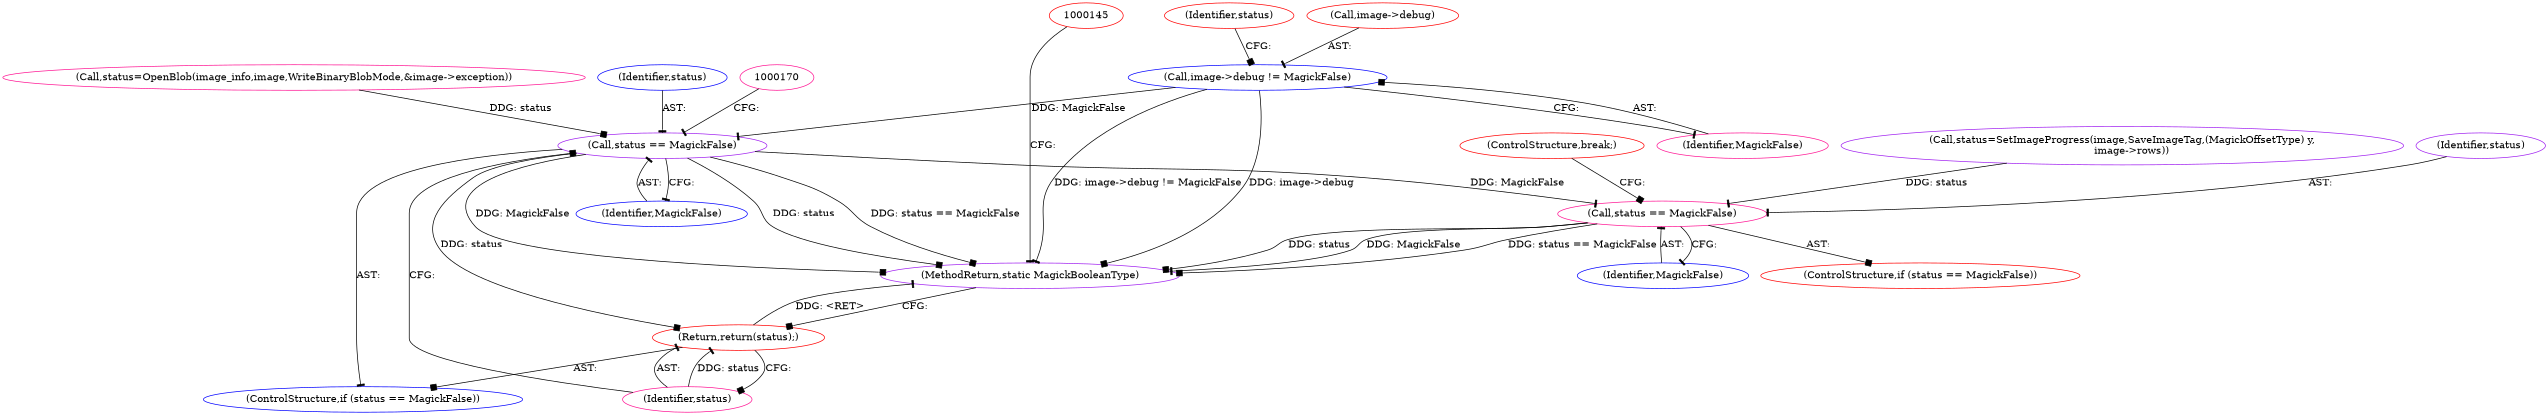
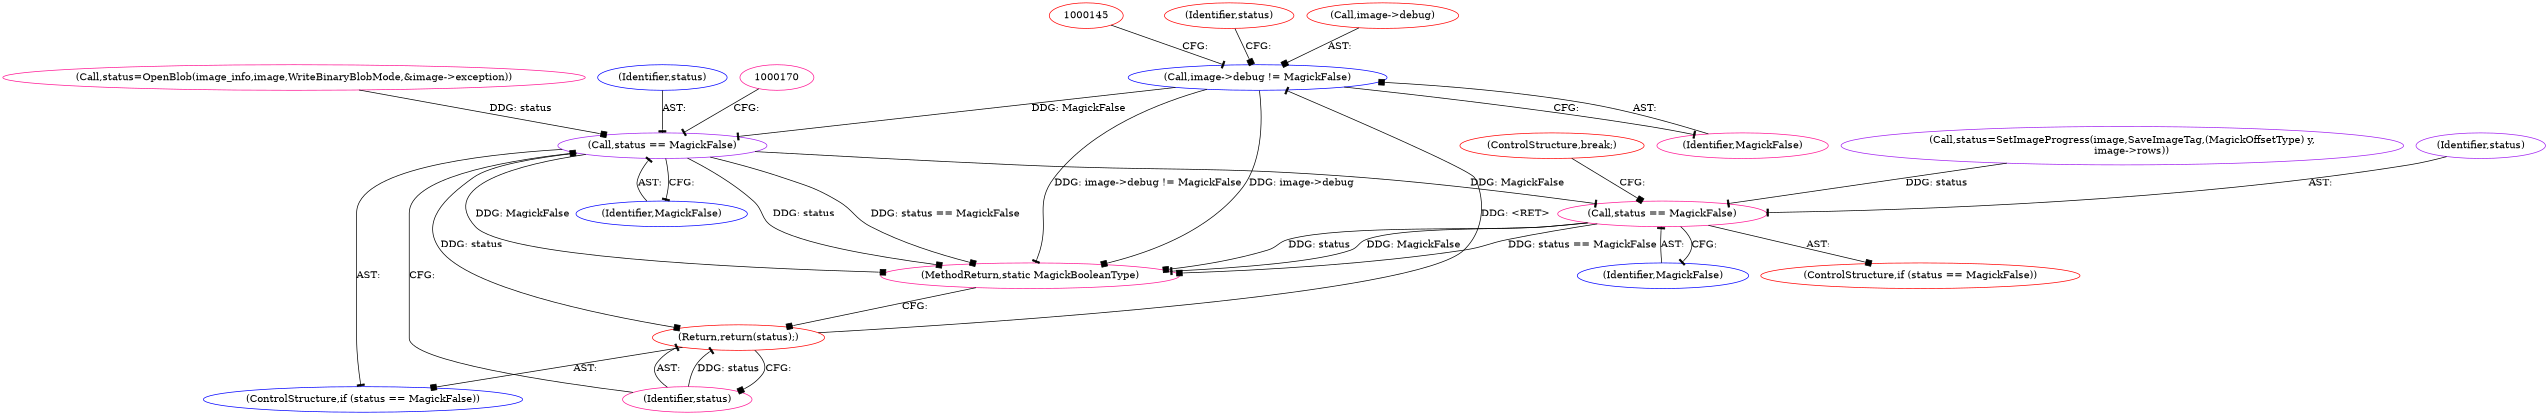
edge "(Call,image->debug)" -> "(Call,image->debug != MagickFalse)": arrowhead tee -> box
edge "1000145" -> "(MethodReturn,static MagickBooleanType)": now "1000145" -> "(Call,image->debug != MagickFalse)"
node "(MethodReturn,static MagickBooleanType)": color purple -> deeppink
edge "(Return,return(status);)" -> "(MethodReturn,static MagickBooleanType)": now "(Return,return(status);)" -> "(Call,image->debug != MagickFalse)"
